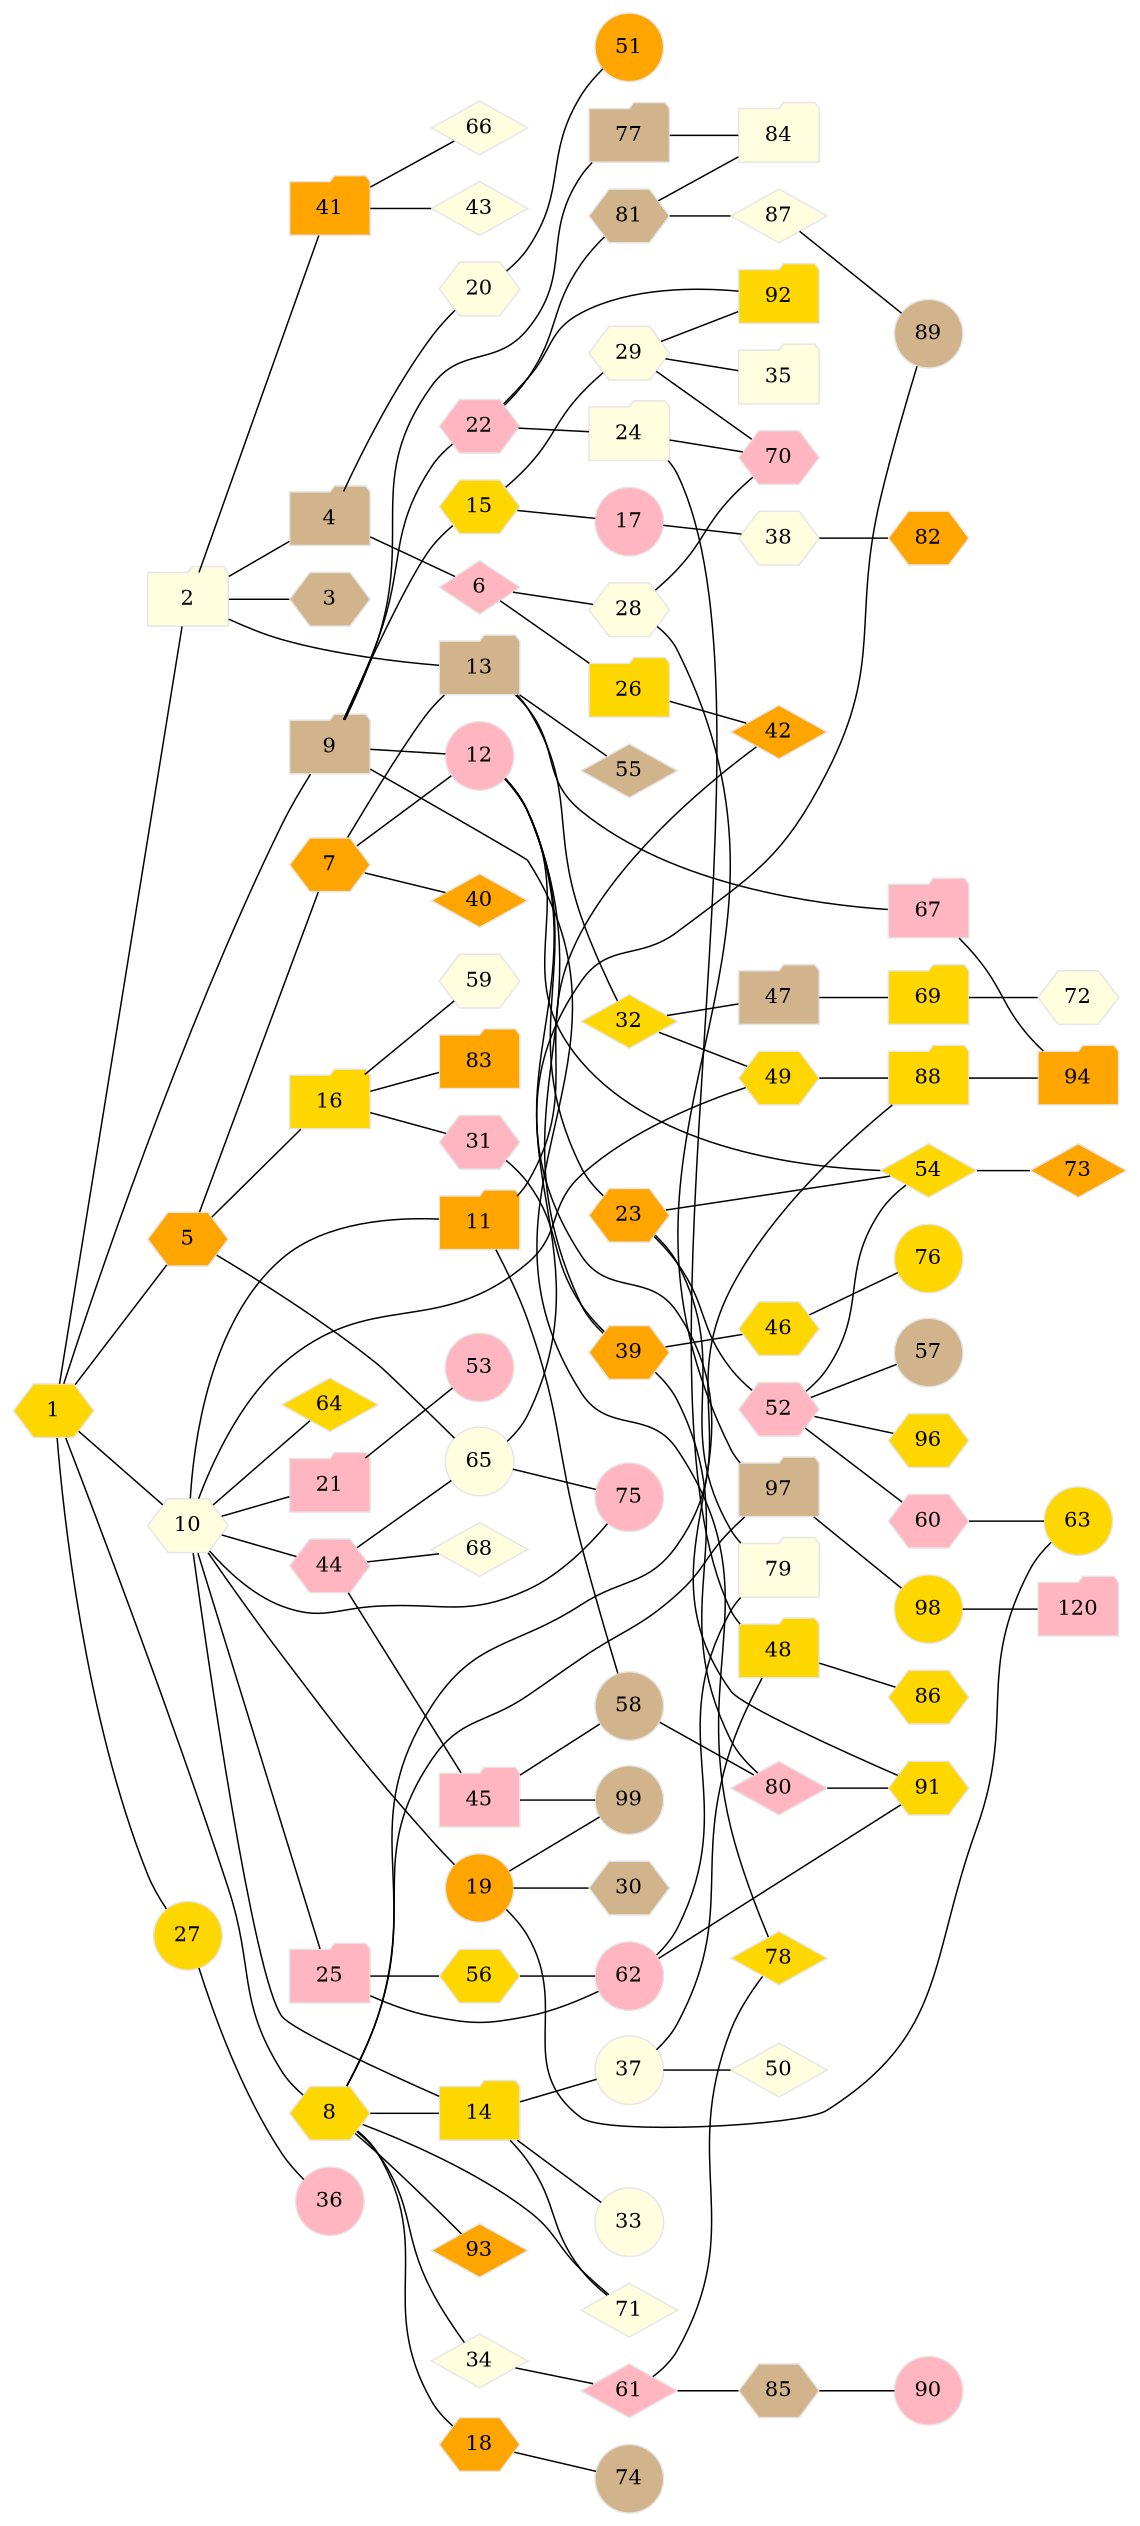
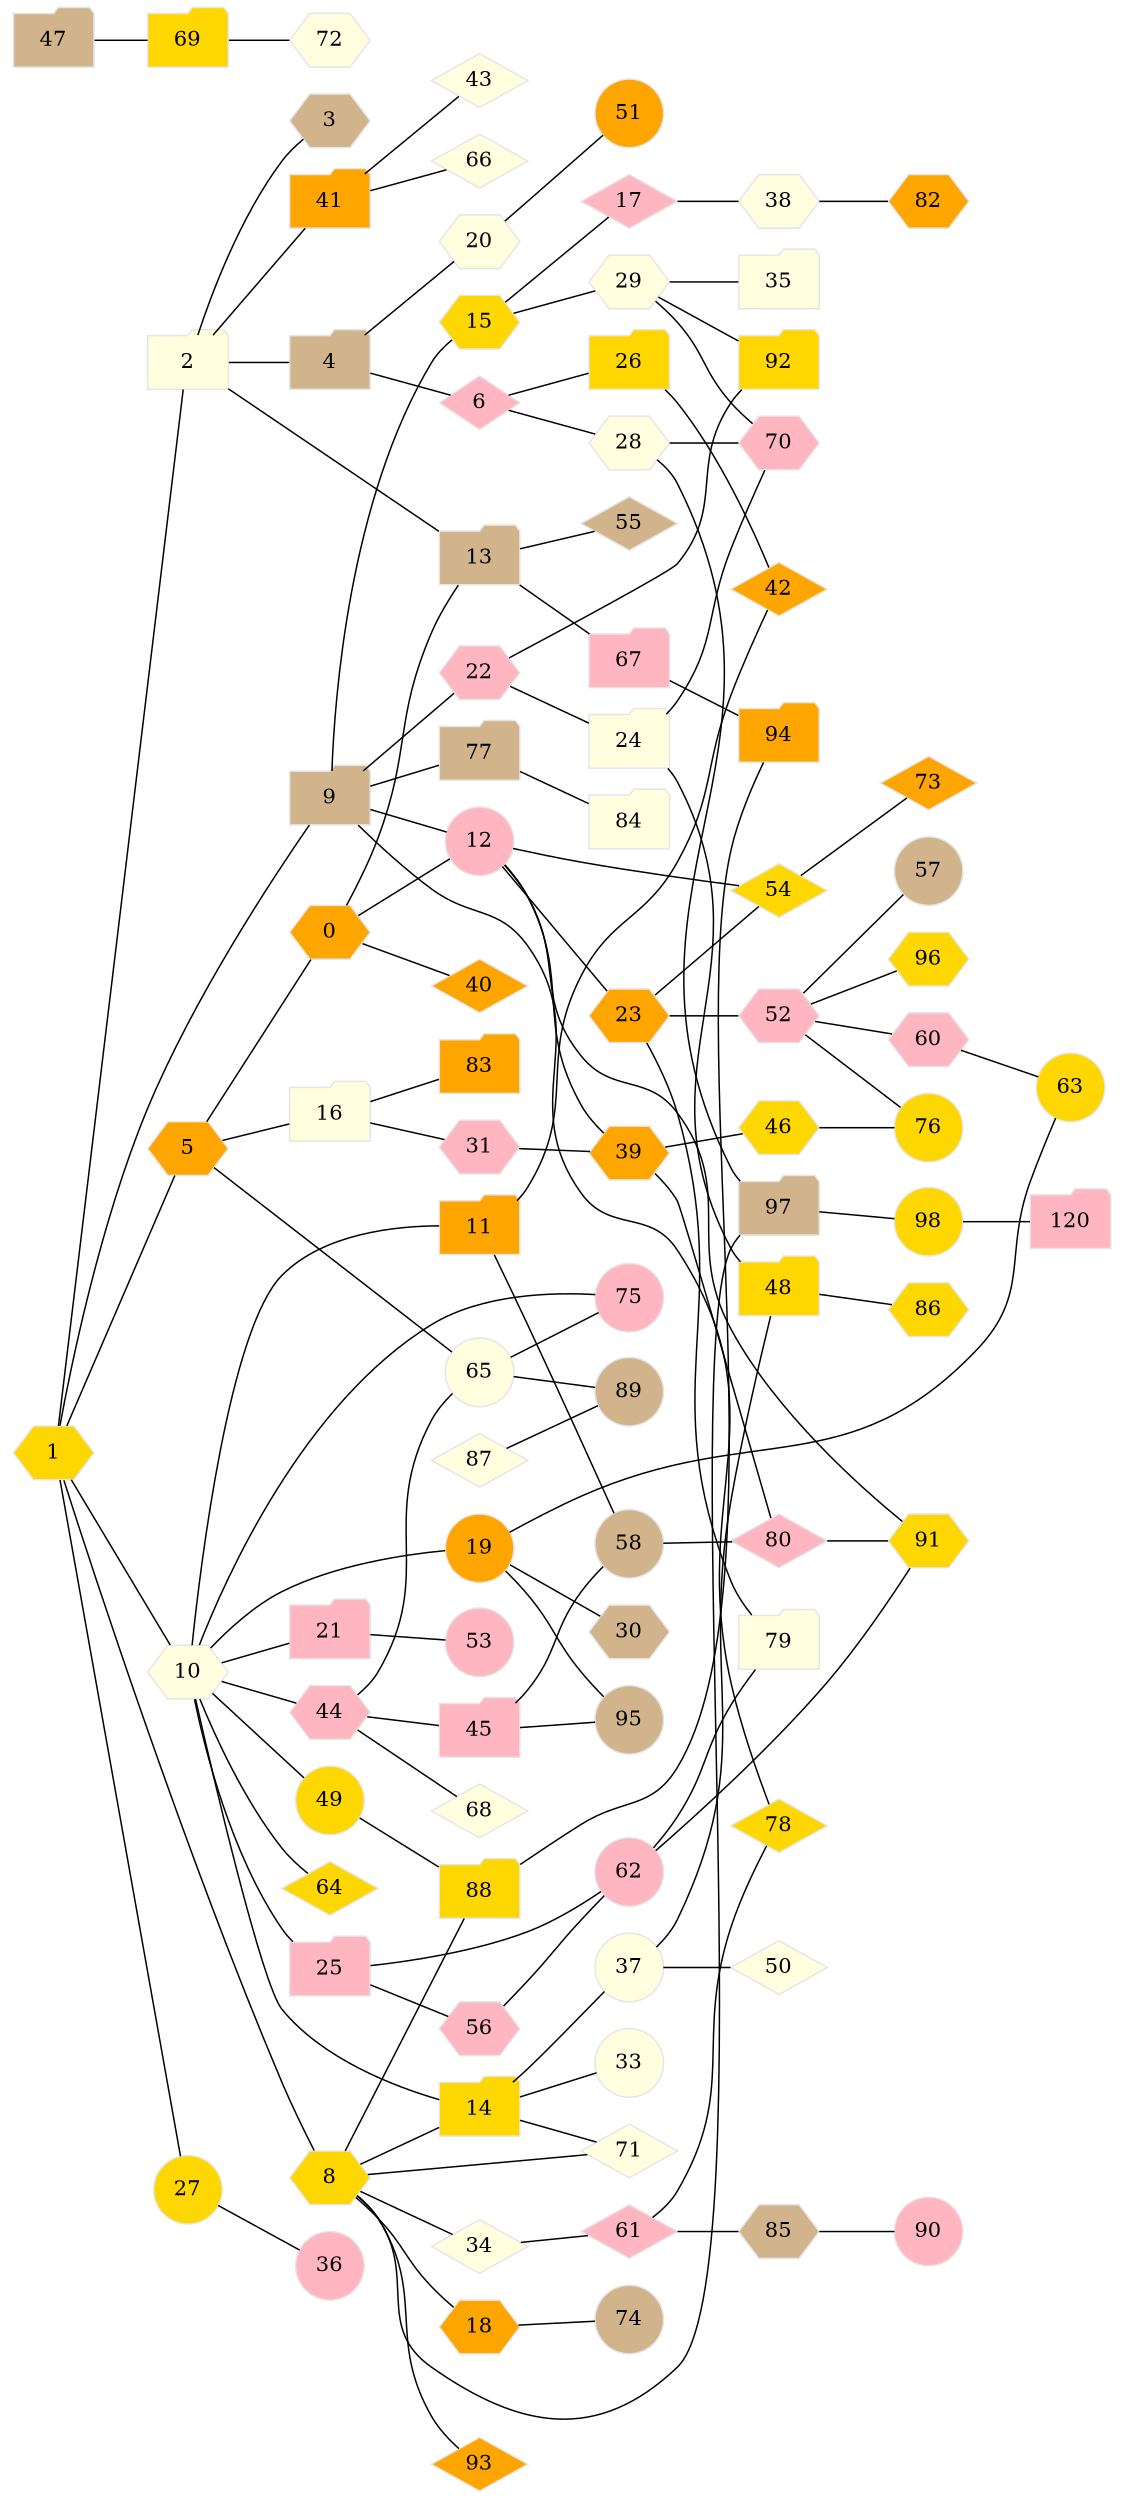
node "81": removed
node "17": shape circle -> diamond
node "7": label "7" -> "0"
node "59": removed
node "32": removed
node "49": shape hexagon -> circle
node "16": fillcolor gold -> lightyellow
edge "54" -- "52": now "76" -- "52"
node "99": label "99" -> "95"
node "56": fillcolor gold -> lightpink
